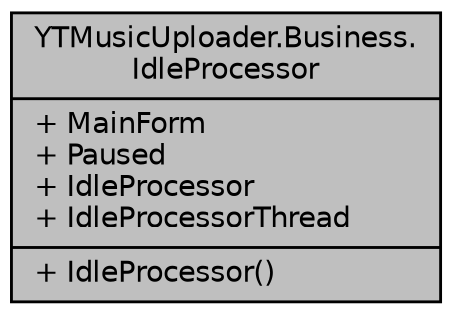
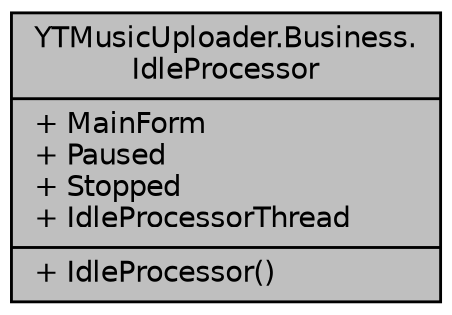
node "YTMusicUploader.Business.": text "+ IdleProcessor" -> "+ Stopped"
